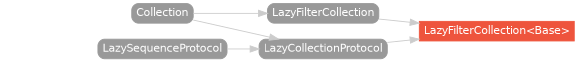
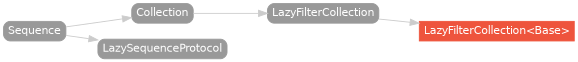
node "Sequence": added
node "LazyCollectionProtocol": removed
